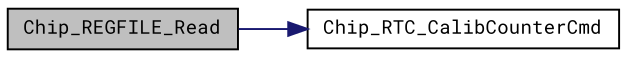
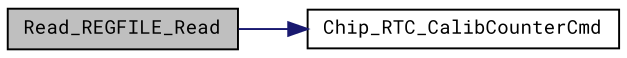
node "Chip_REGFILE_Read": label "Chip_REGFILE_Read" -> "Read_REGFILE_Read"
